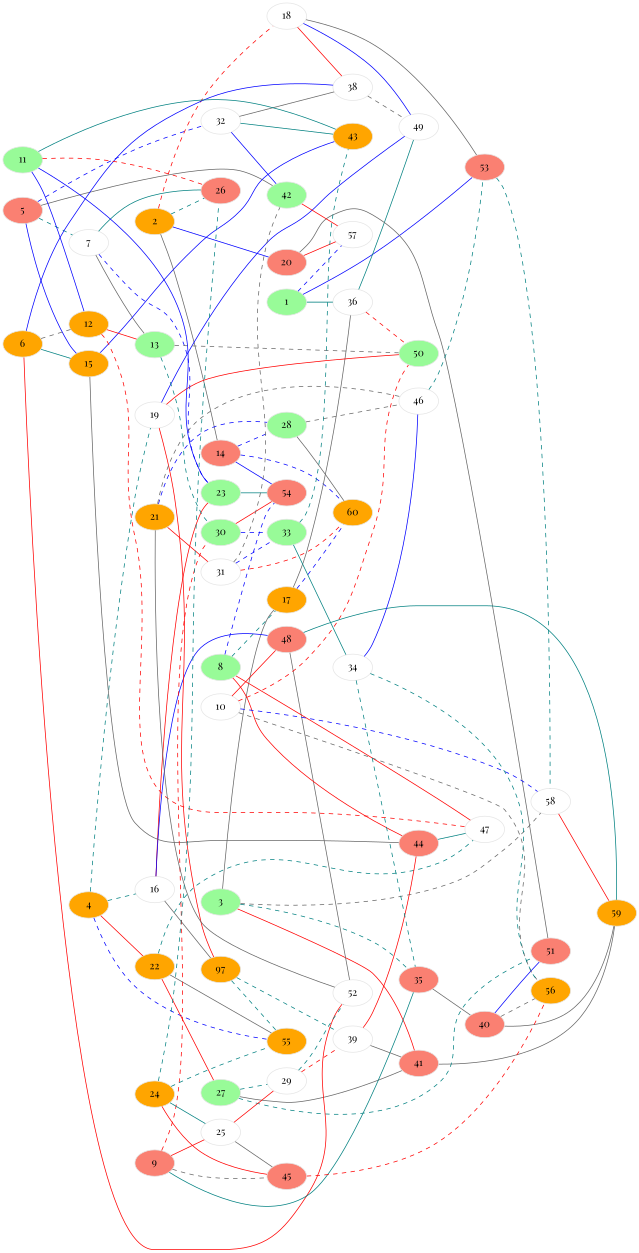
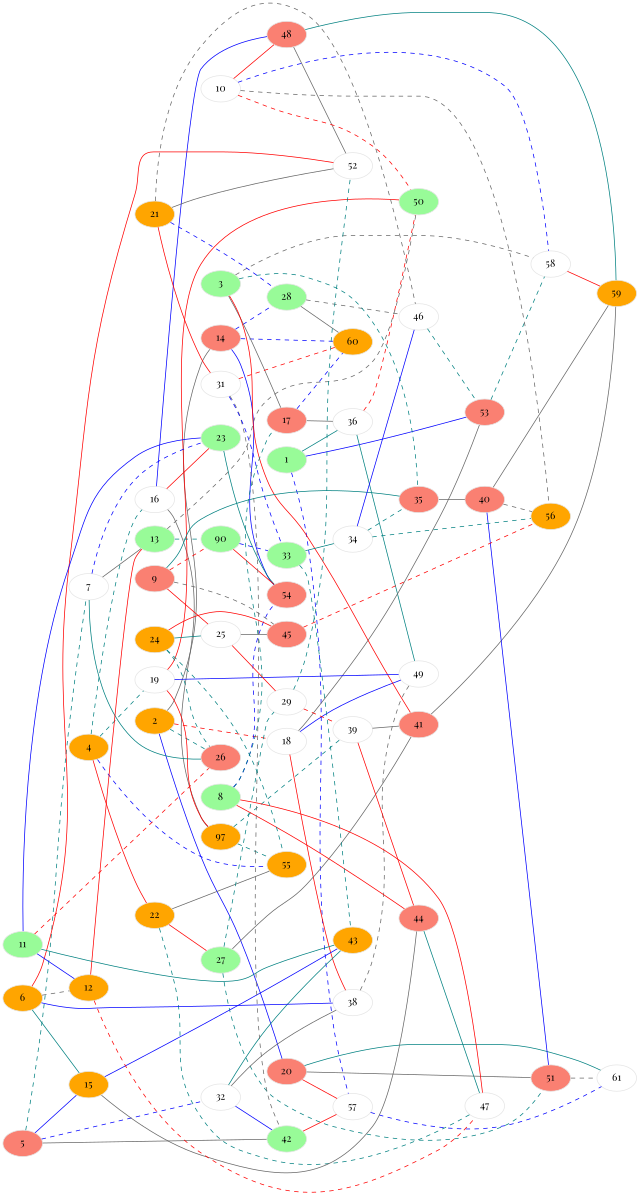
node "30": label "30" -> "90"
node "17": fillcolor orange -> salmon
node "61": added
